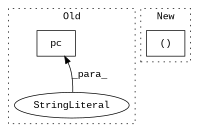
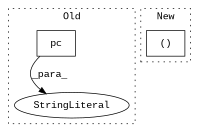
edge "StringLiteral" -> "pc": reversed
